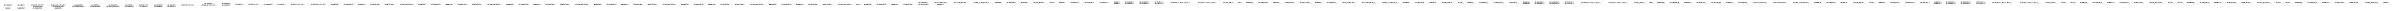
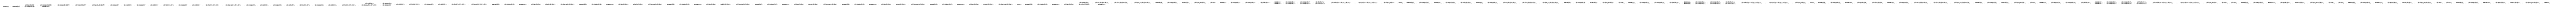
node "(<operator>.addition,matrix[0] * X + matrix[1] * Y)": added
